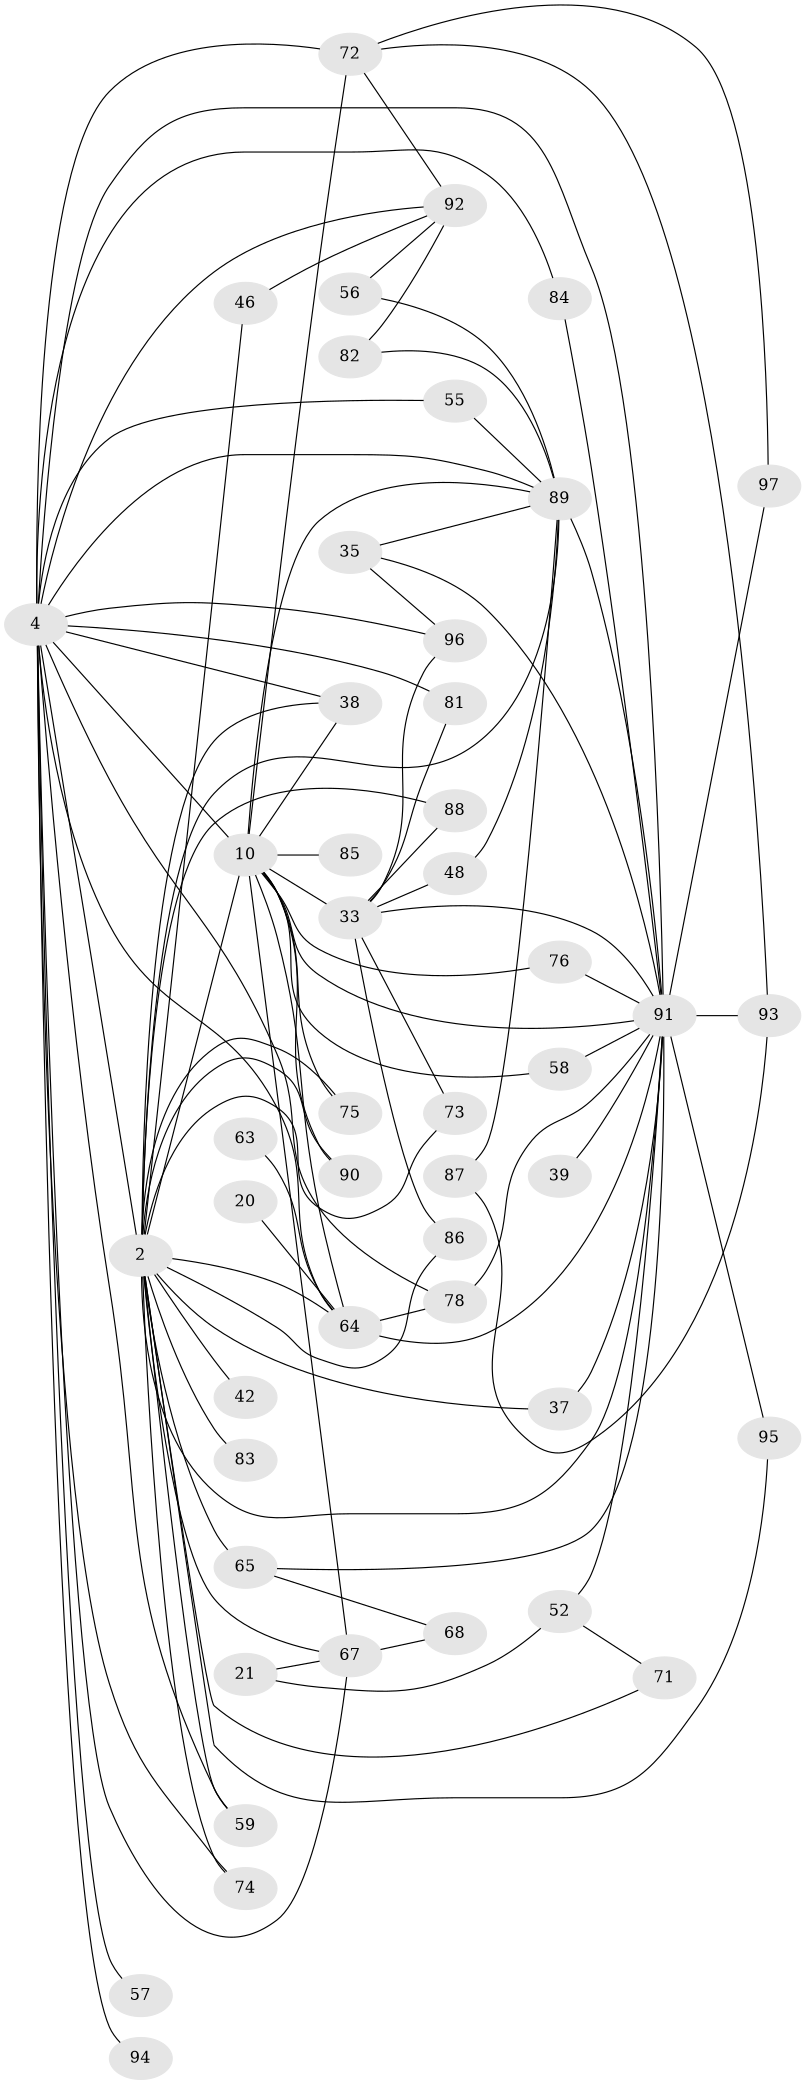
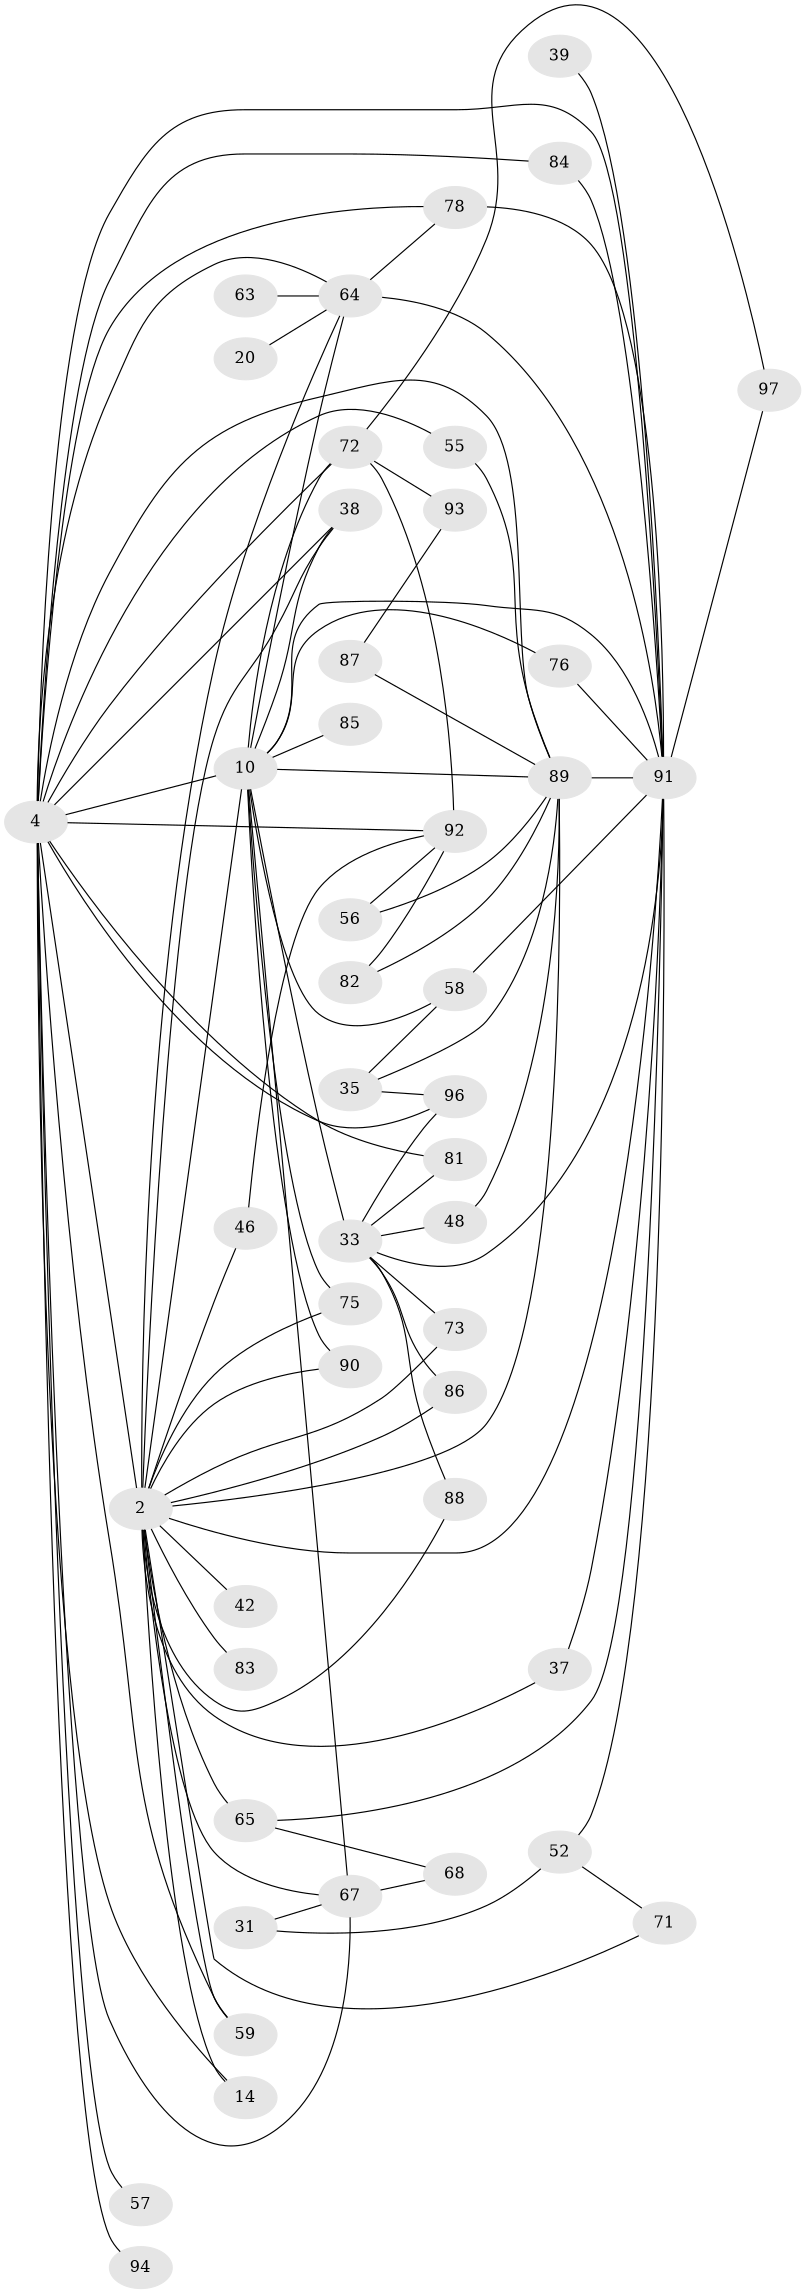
edge "35" -- "91": now "35" -- "58"
edge "91" -- "93": removed
node "95": removed
node "21": label "21" -> "31"
node "74": label "74" -> "14"
